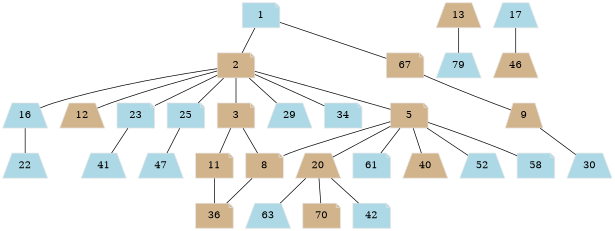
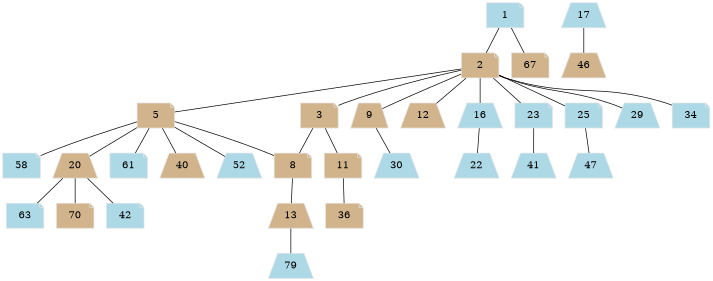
edge "67" -- "9": now "2" -- "9"
edge "8" -- "36": now "8" -- "13"
node "63": shape trapezium -> note
